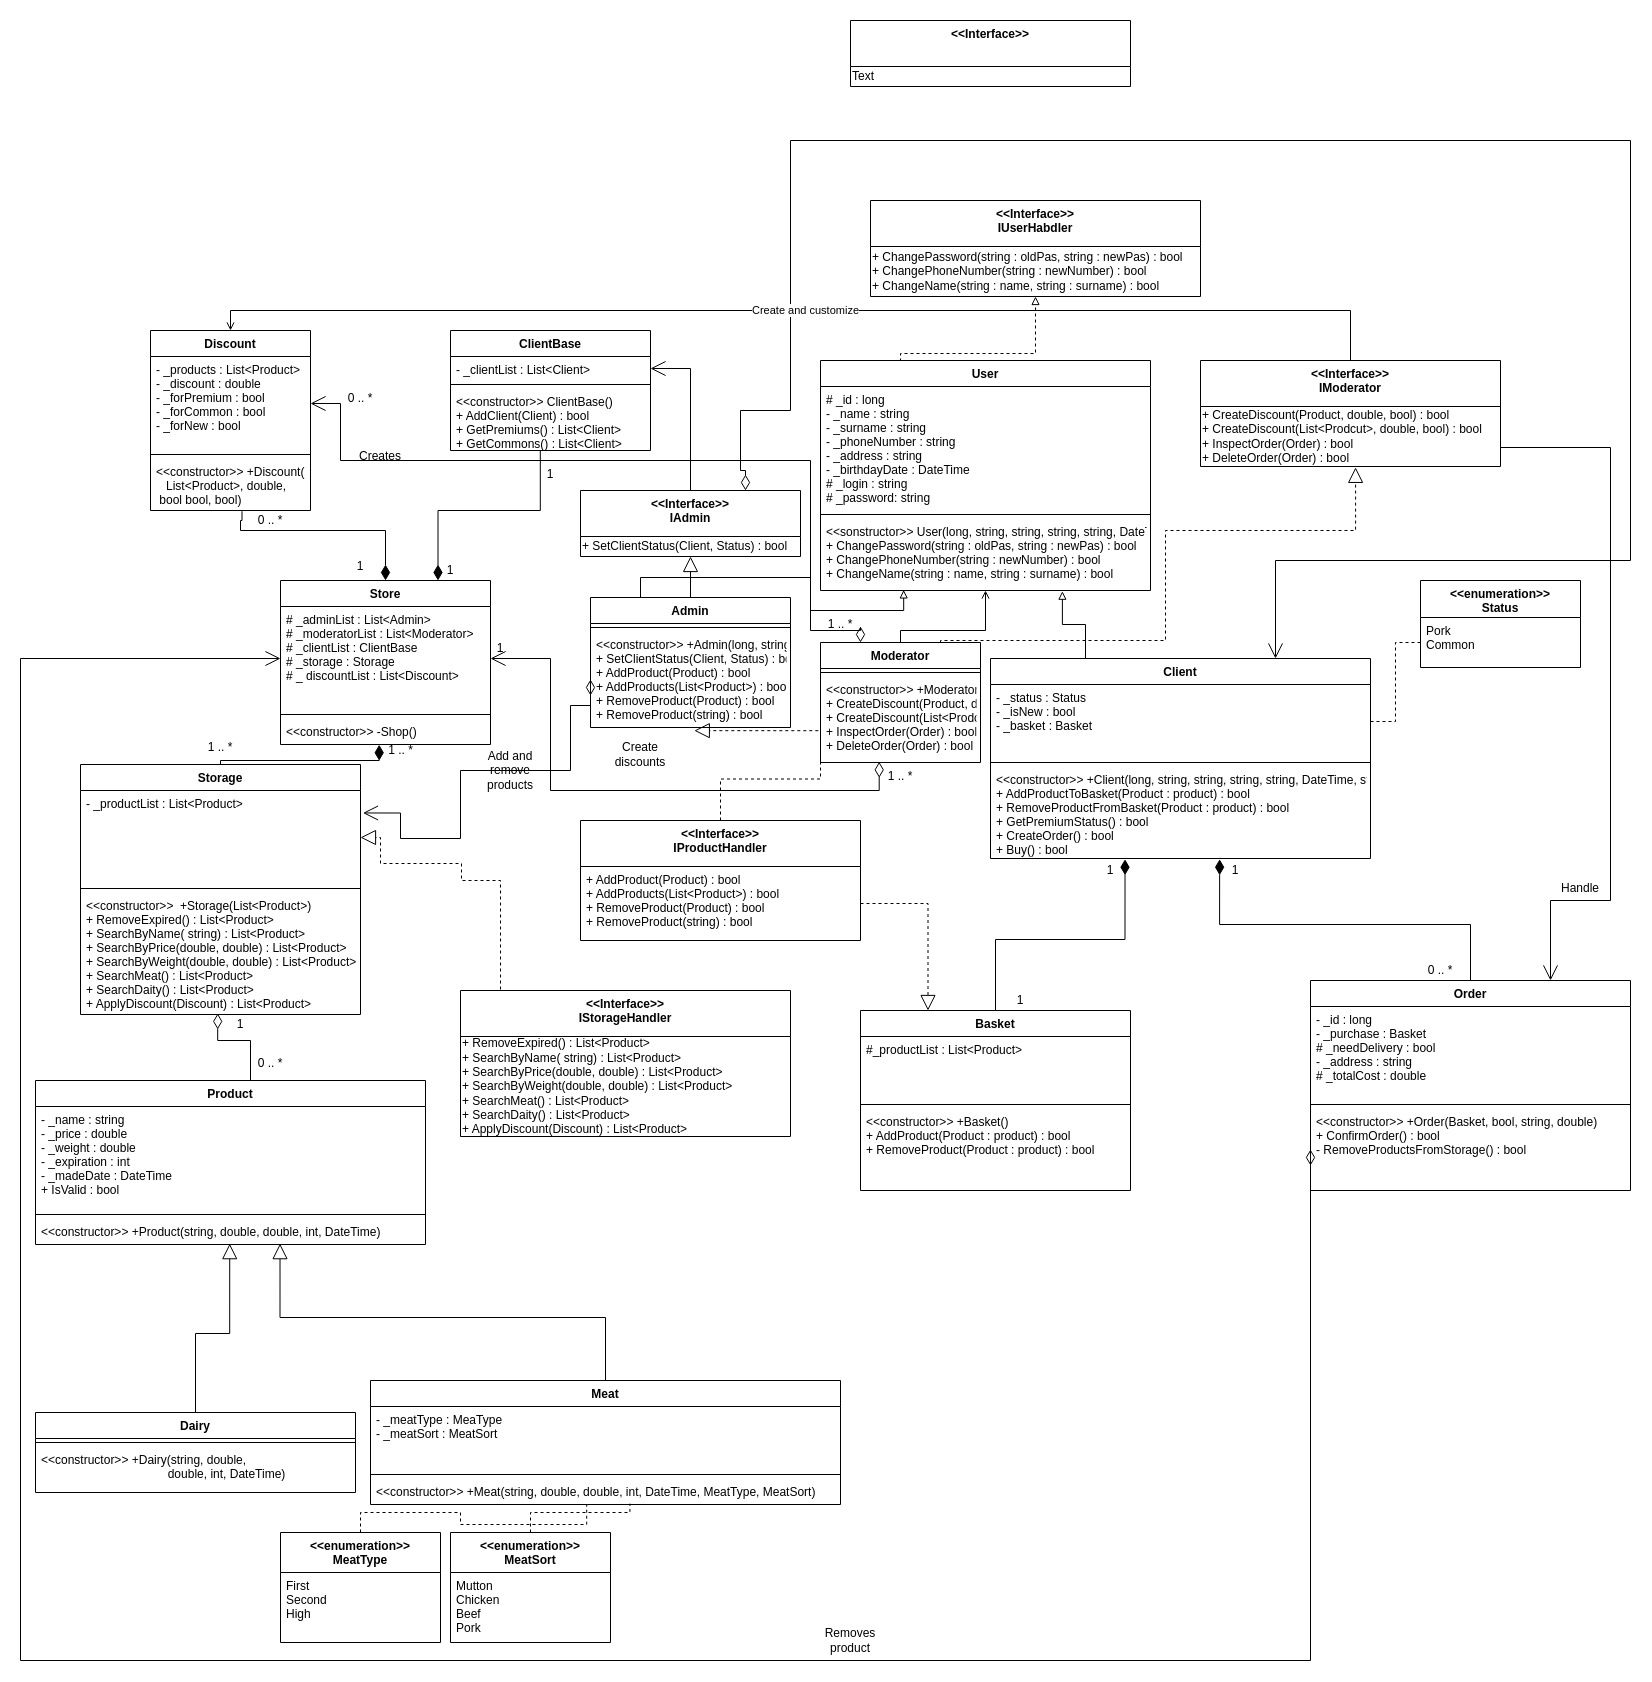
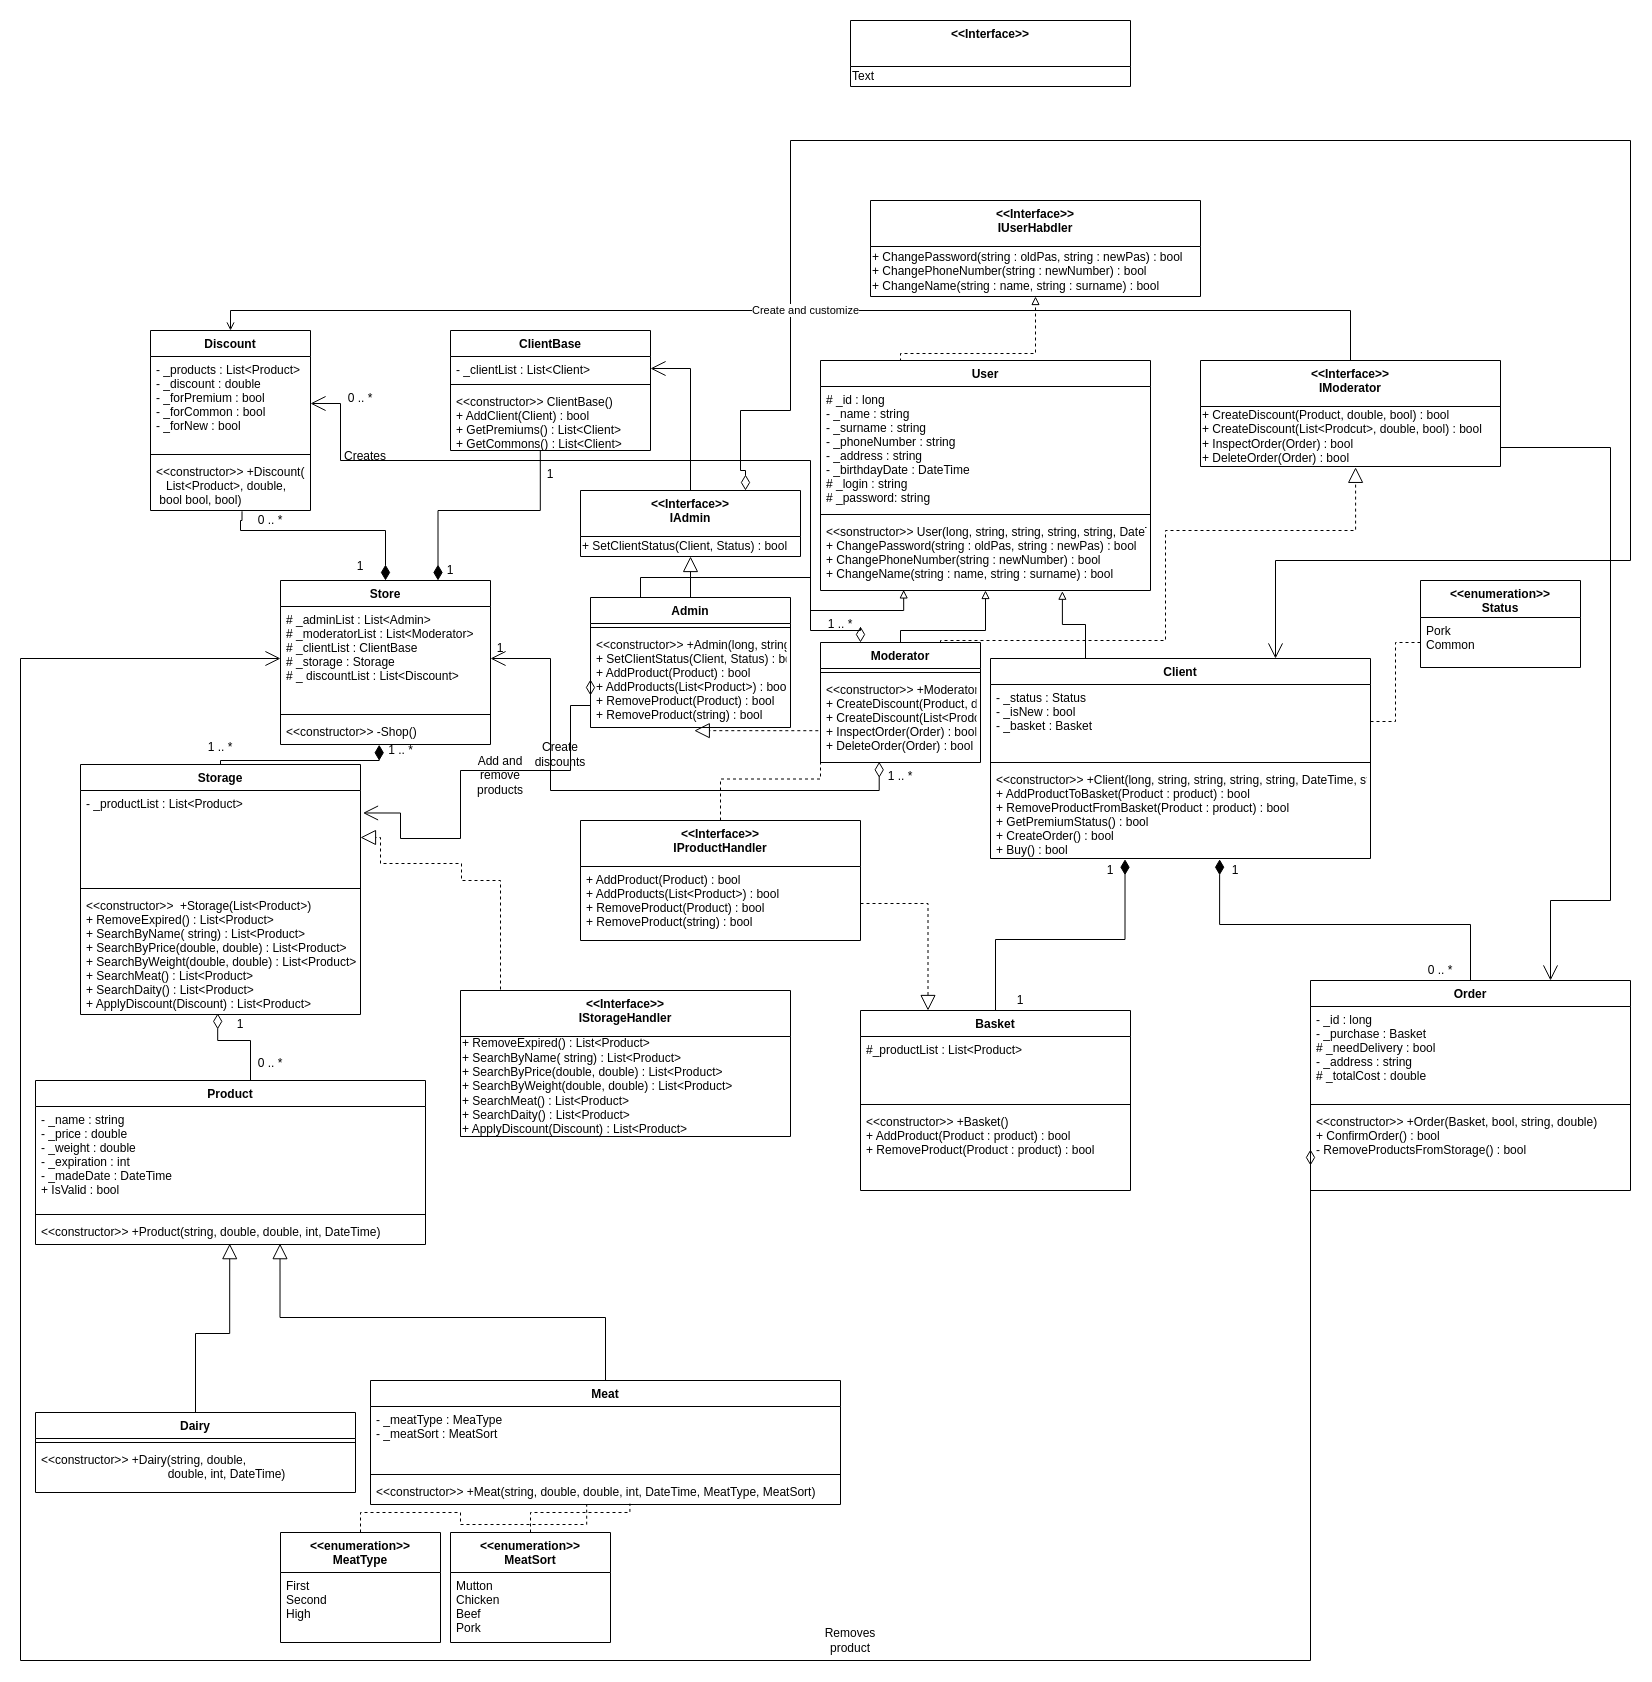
node "Creates": moved (381, 457) -> (366, 457)
edge "Moderator" -> "User": arrowhead open -> block
node "Create discounts": moved (641, 755) -> (561, 755)
node "Add and remove products": moved (511, 771) -> (501, 776)
node "Handle": removed
